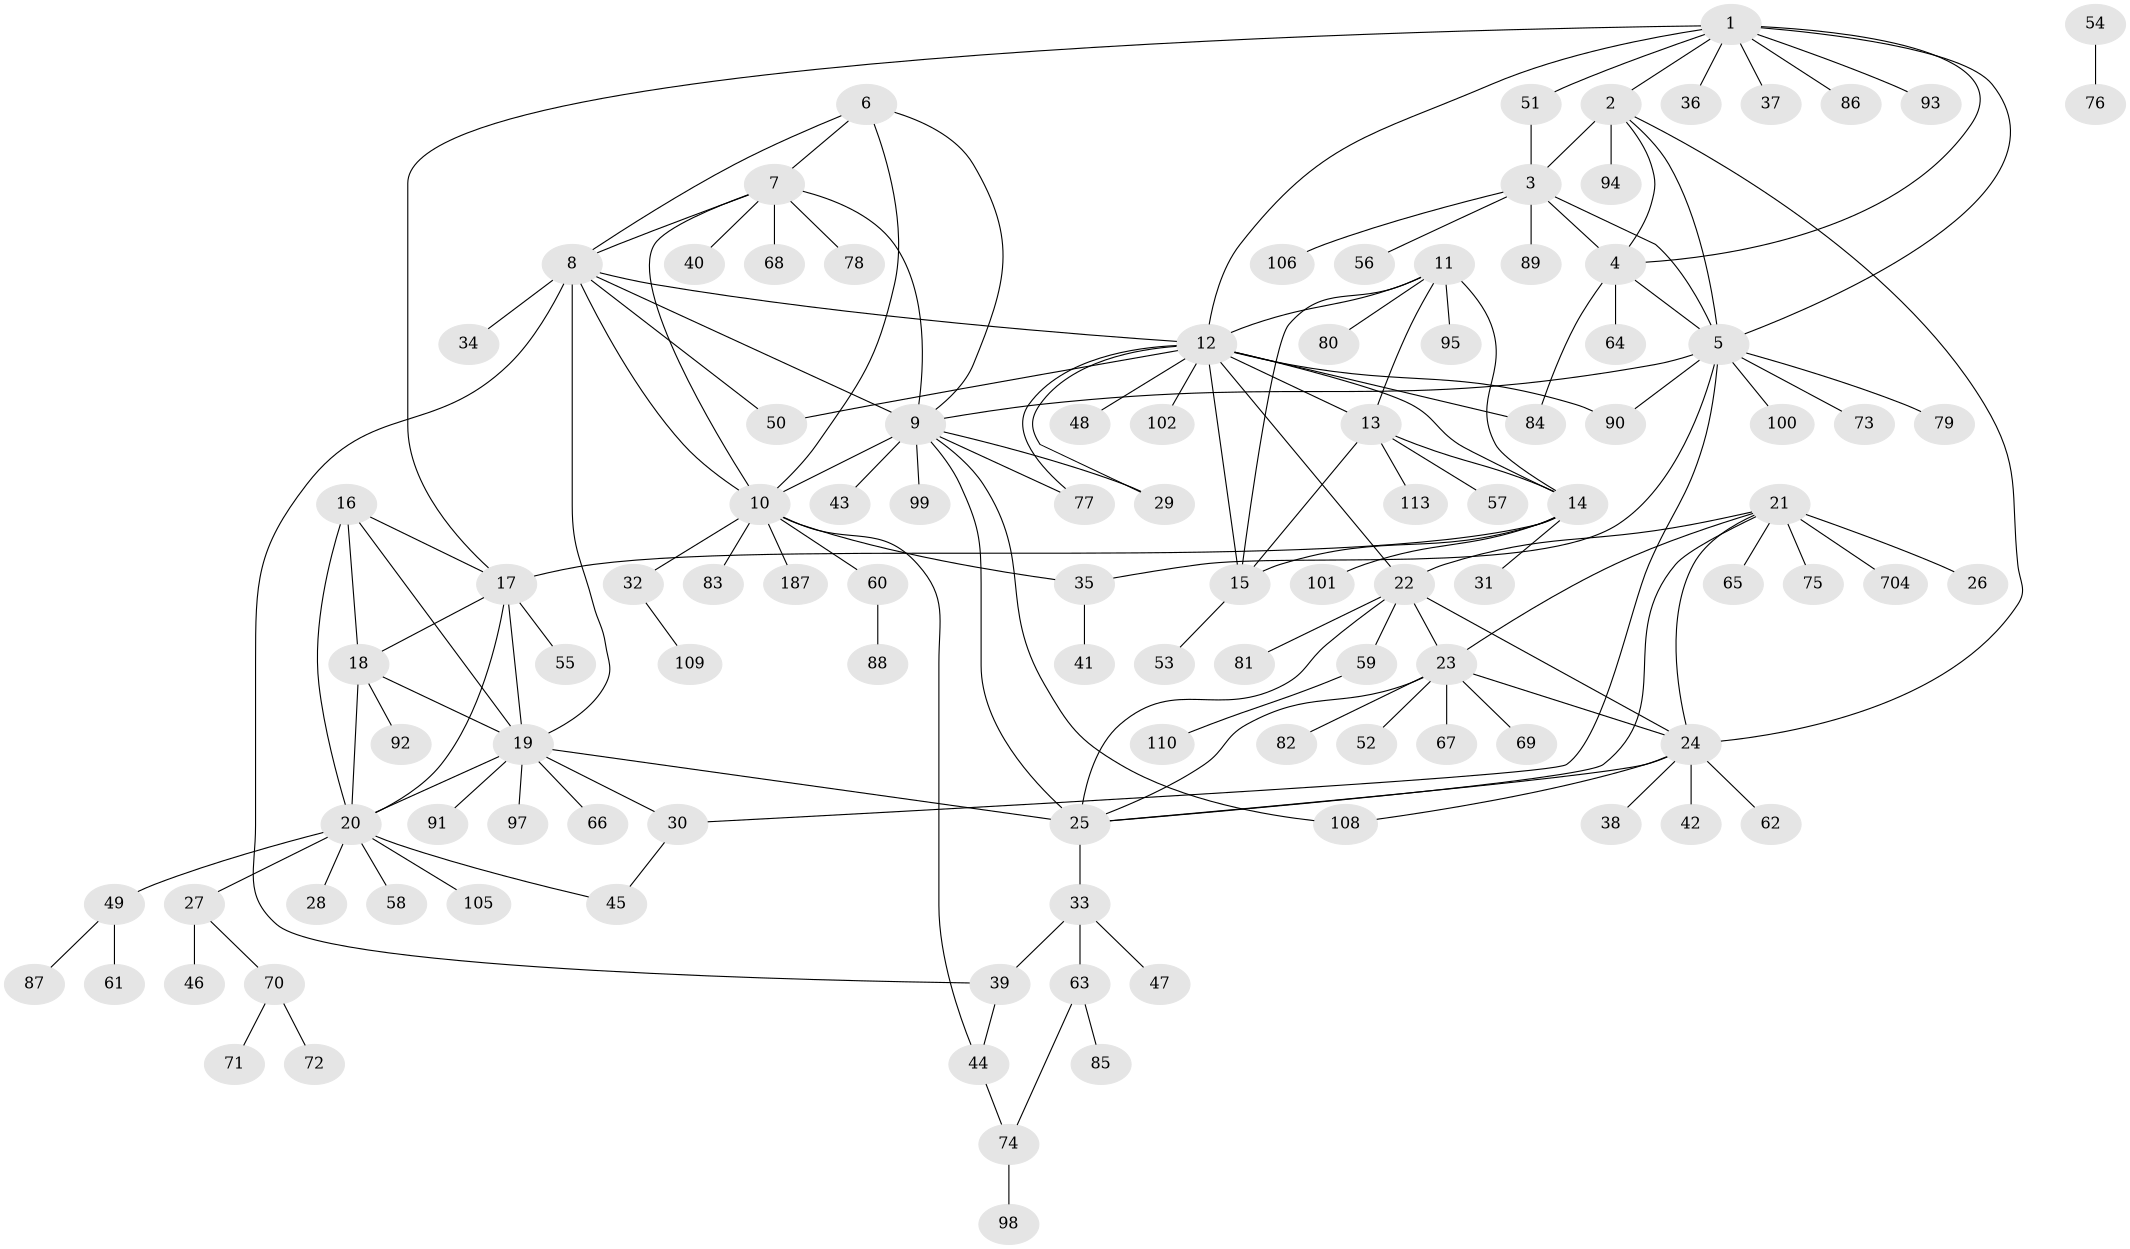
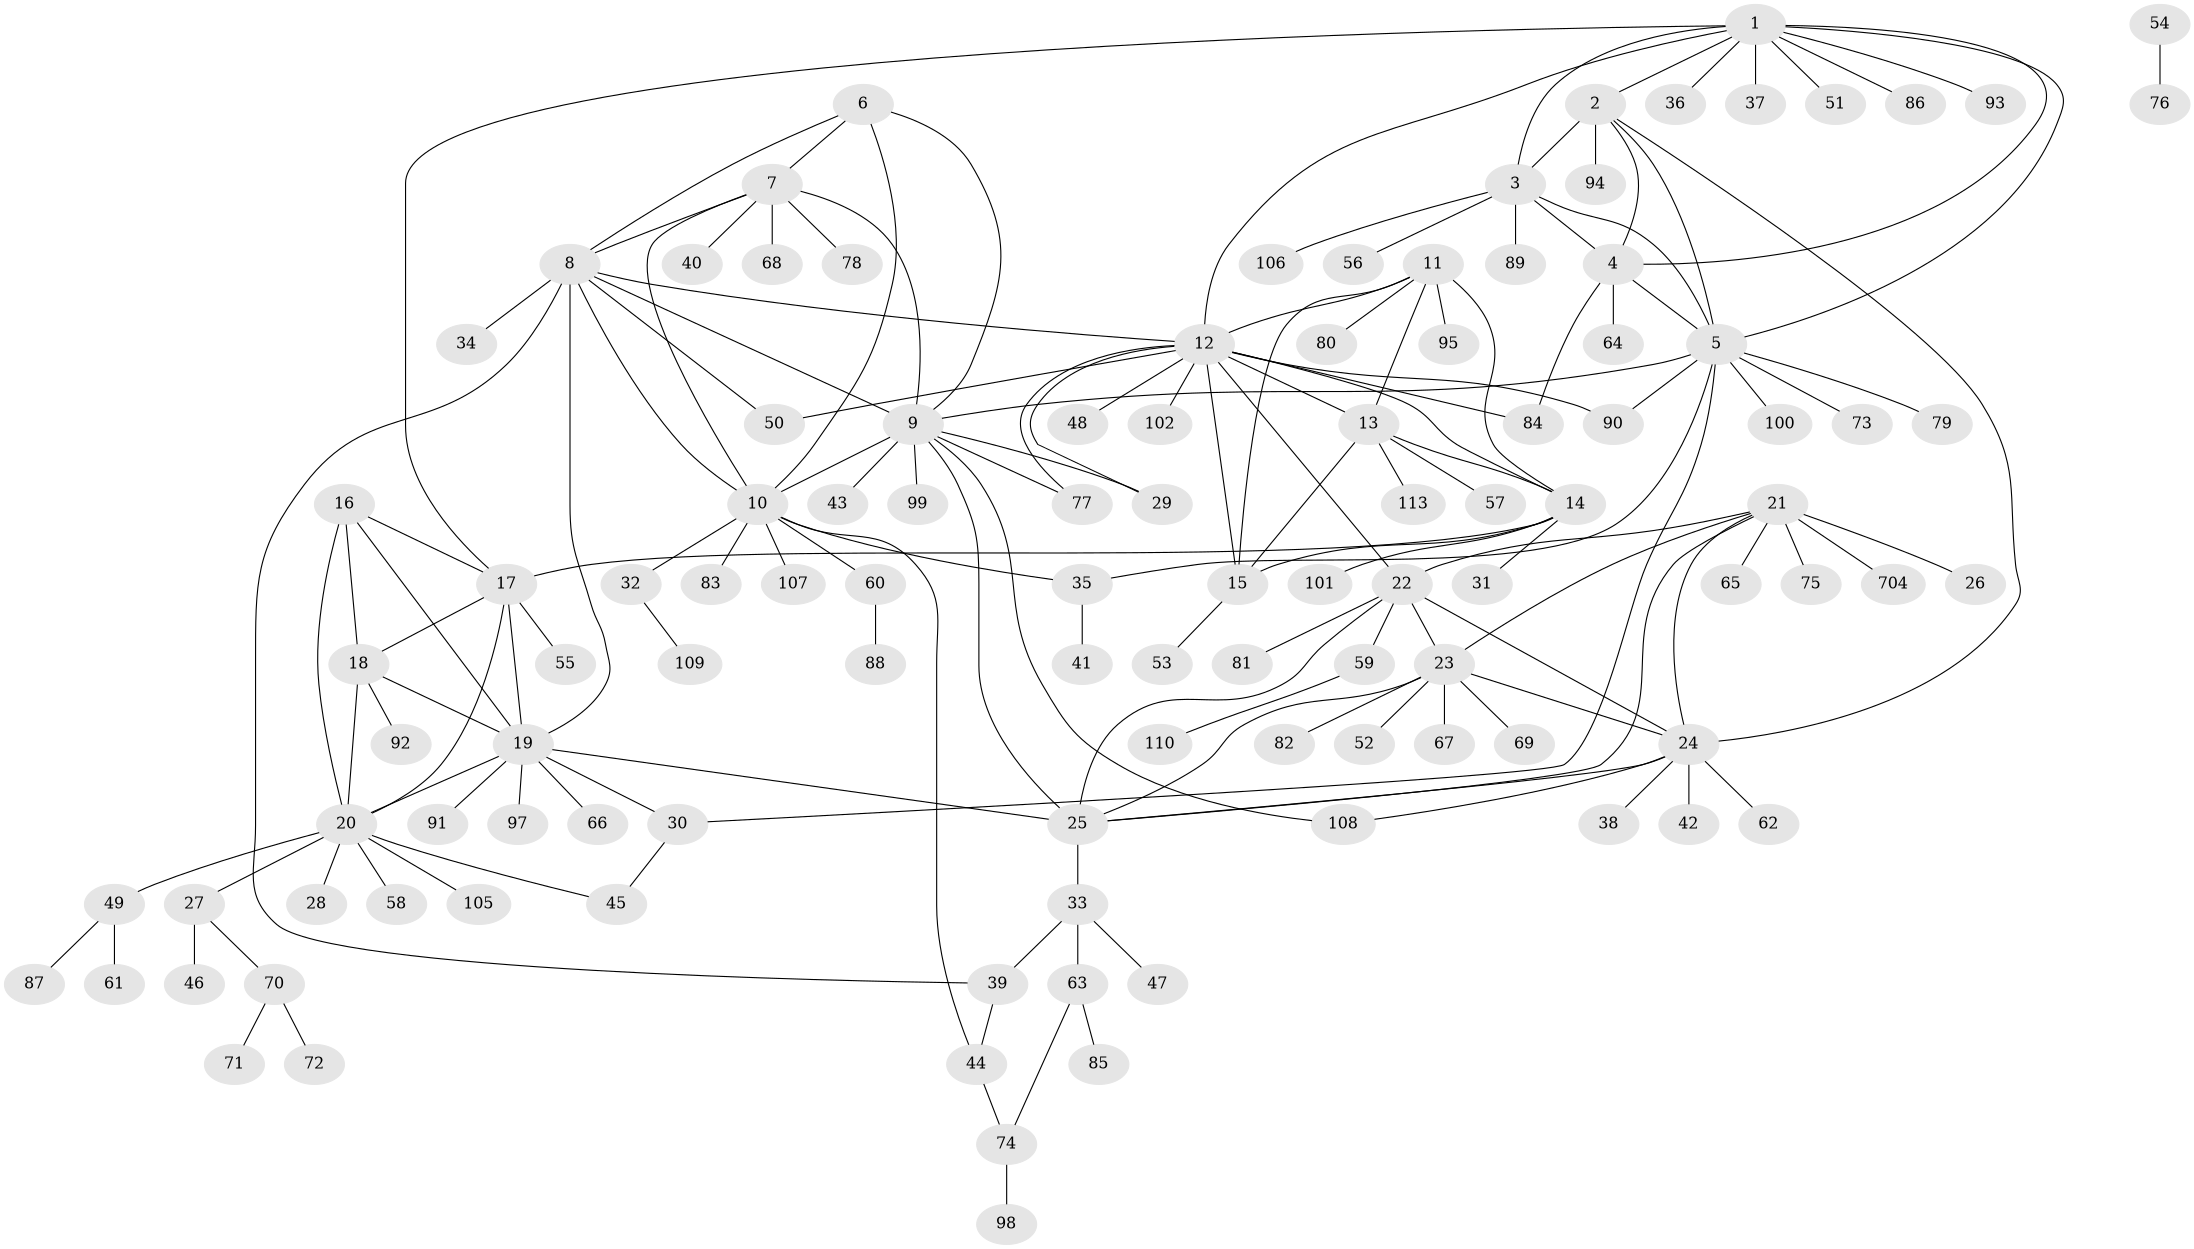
edge "51" -- "3": now "1" -- "3"
node "187": label "187" -> "107"
